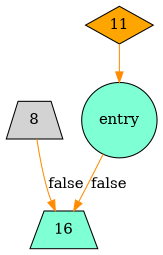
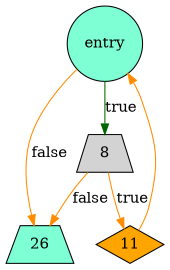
edge "entry" -> "8": added, label "true"
edge "8" -> "11": added, label "true"
node "16": label "16" -> "26"
